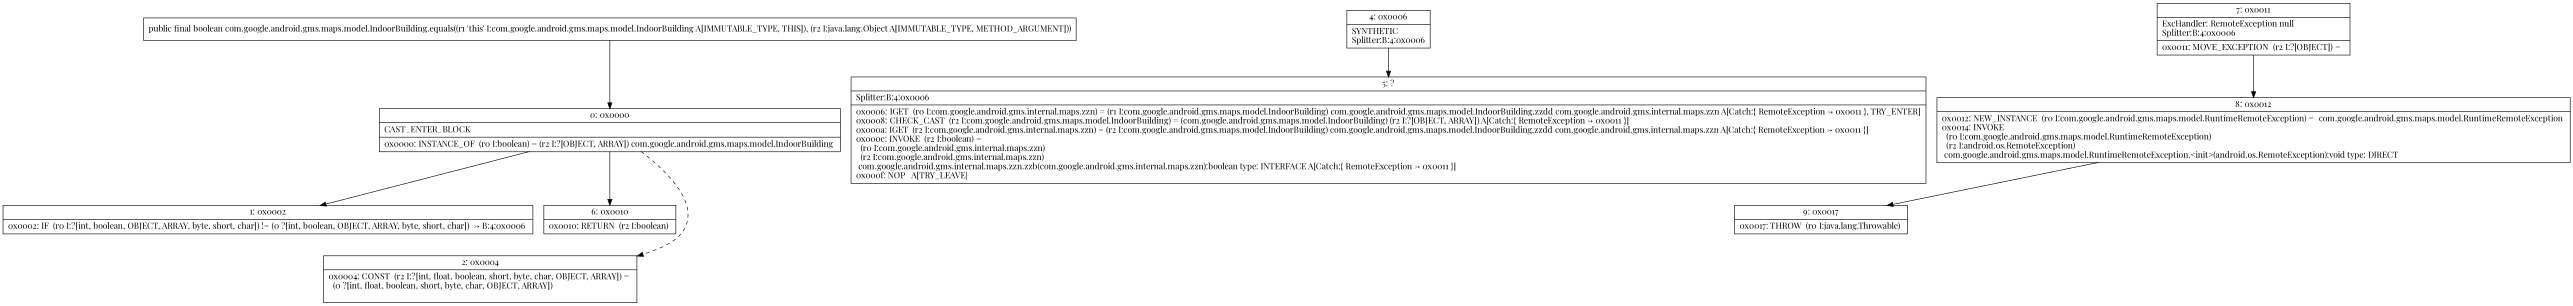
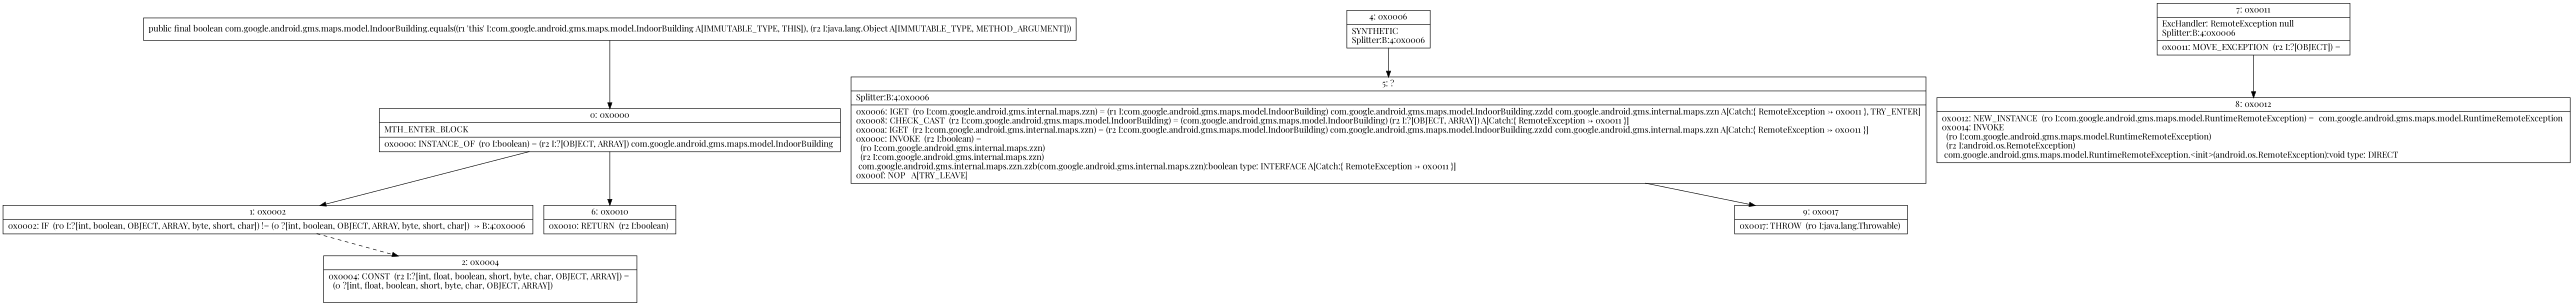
node "0: 0x0000": text "CAST_ENTER_BLOCK" -> "MTH_ENTER_BLOCK"
edge "8: 0x0012" -> "9: 0x0017": now "5: ?" -> "9: 0x0017"
edge "0: 0x0000" -> "2: 0x0004": now "1: 0x0002" -> "2: 0x0004"
